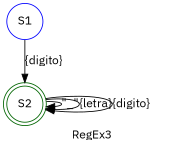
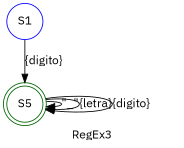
node "S2": label "S2" -> "S5"
